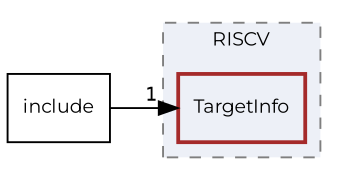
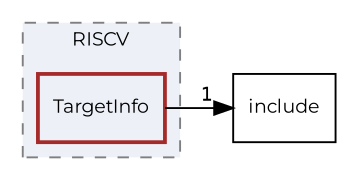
edge "include" -> "TargetInfo": reversed
